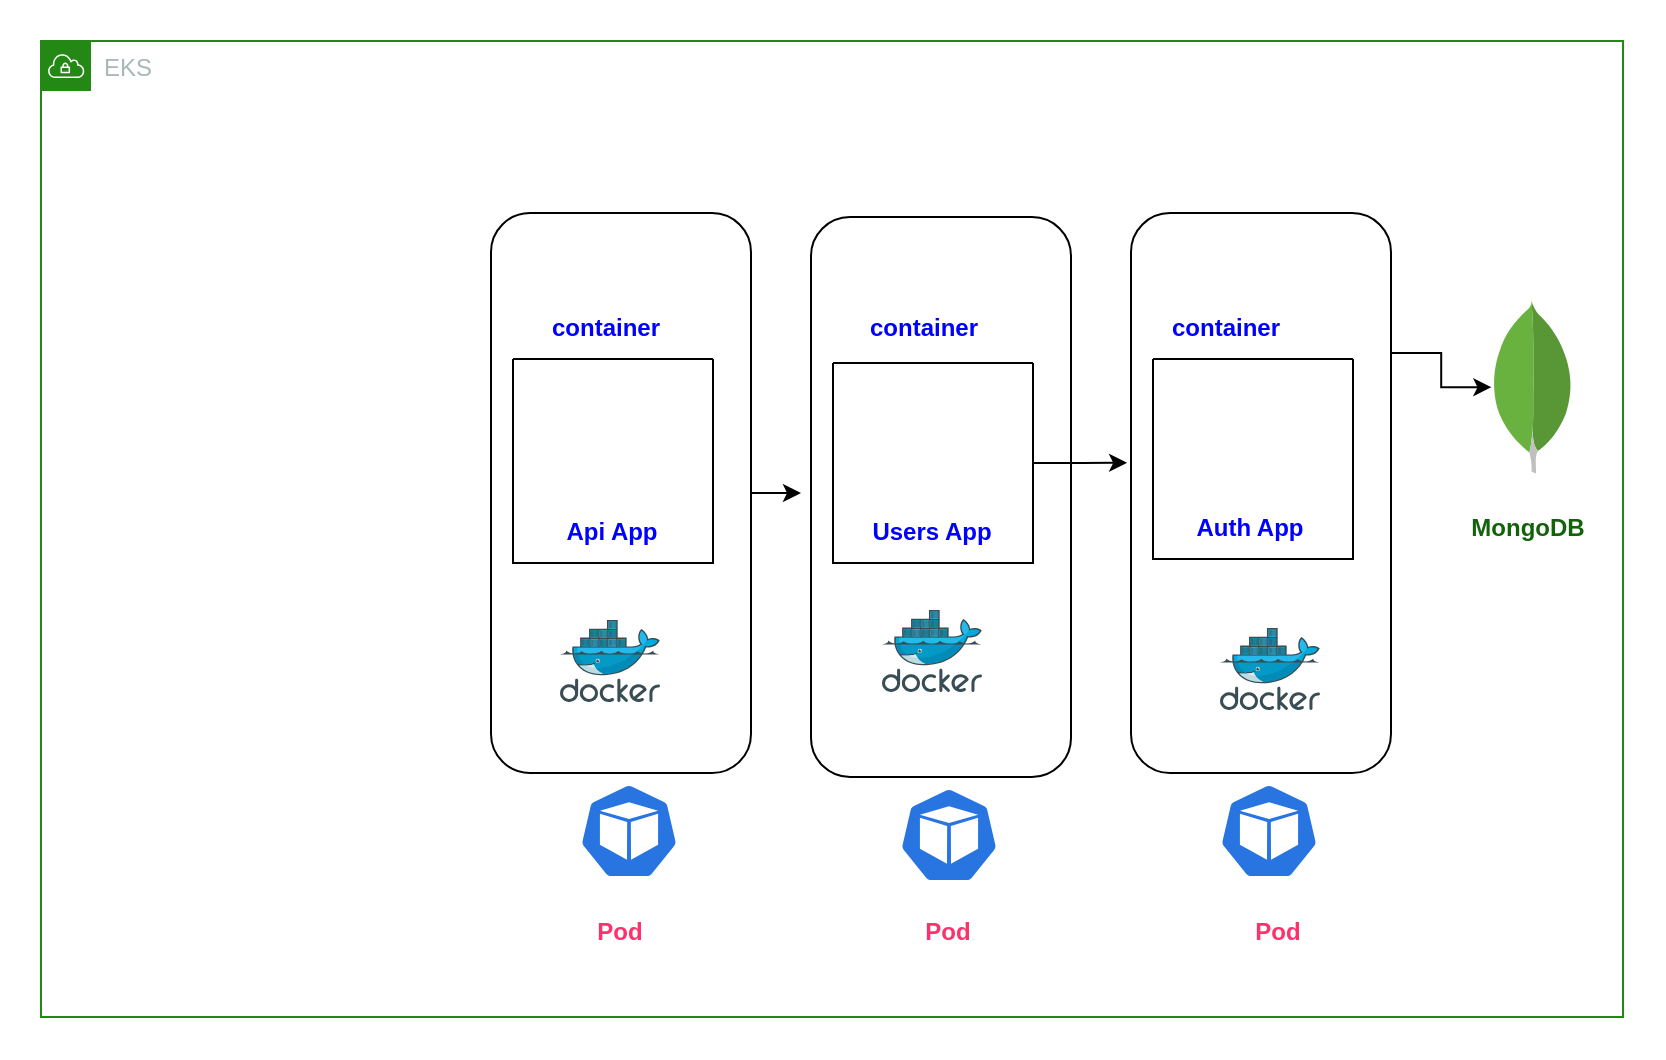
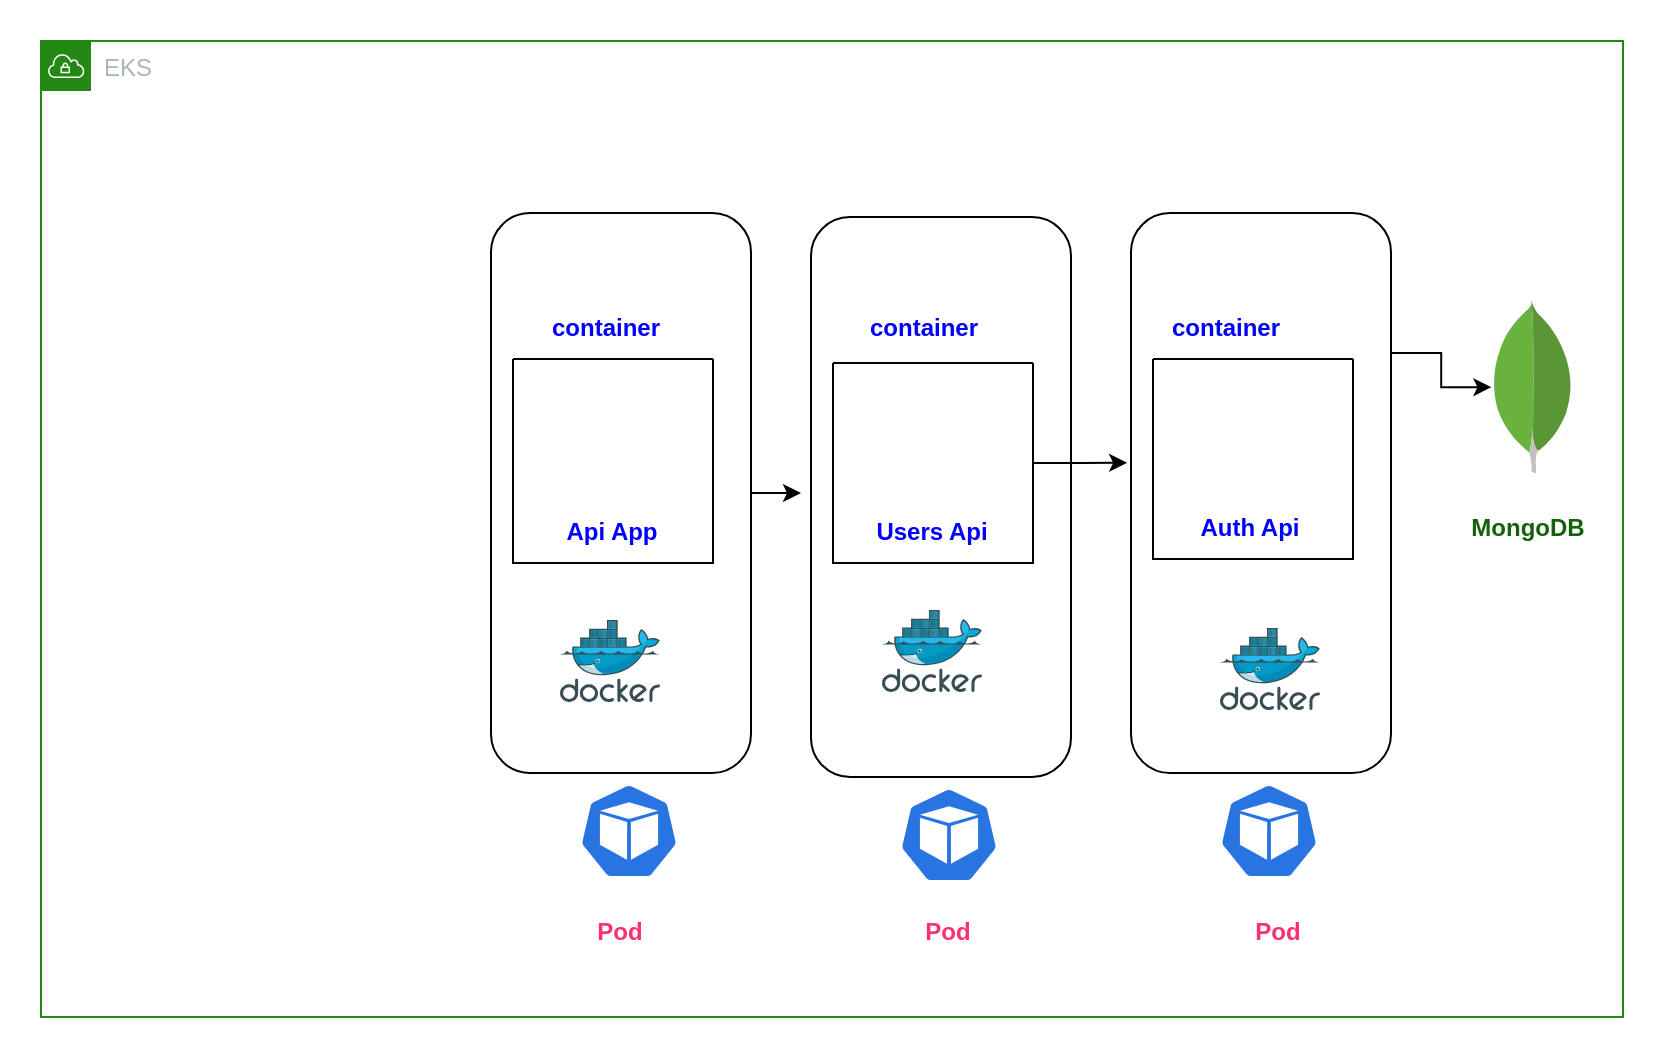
node "Auth App": label "Auth App" -> "Auth Api"
node "Users App": label "Users App" -> "Users Api"
